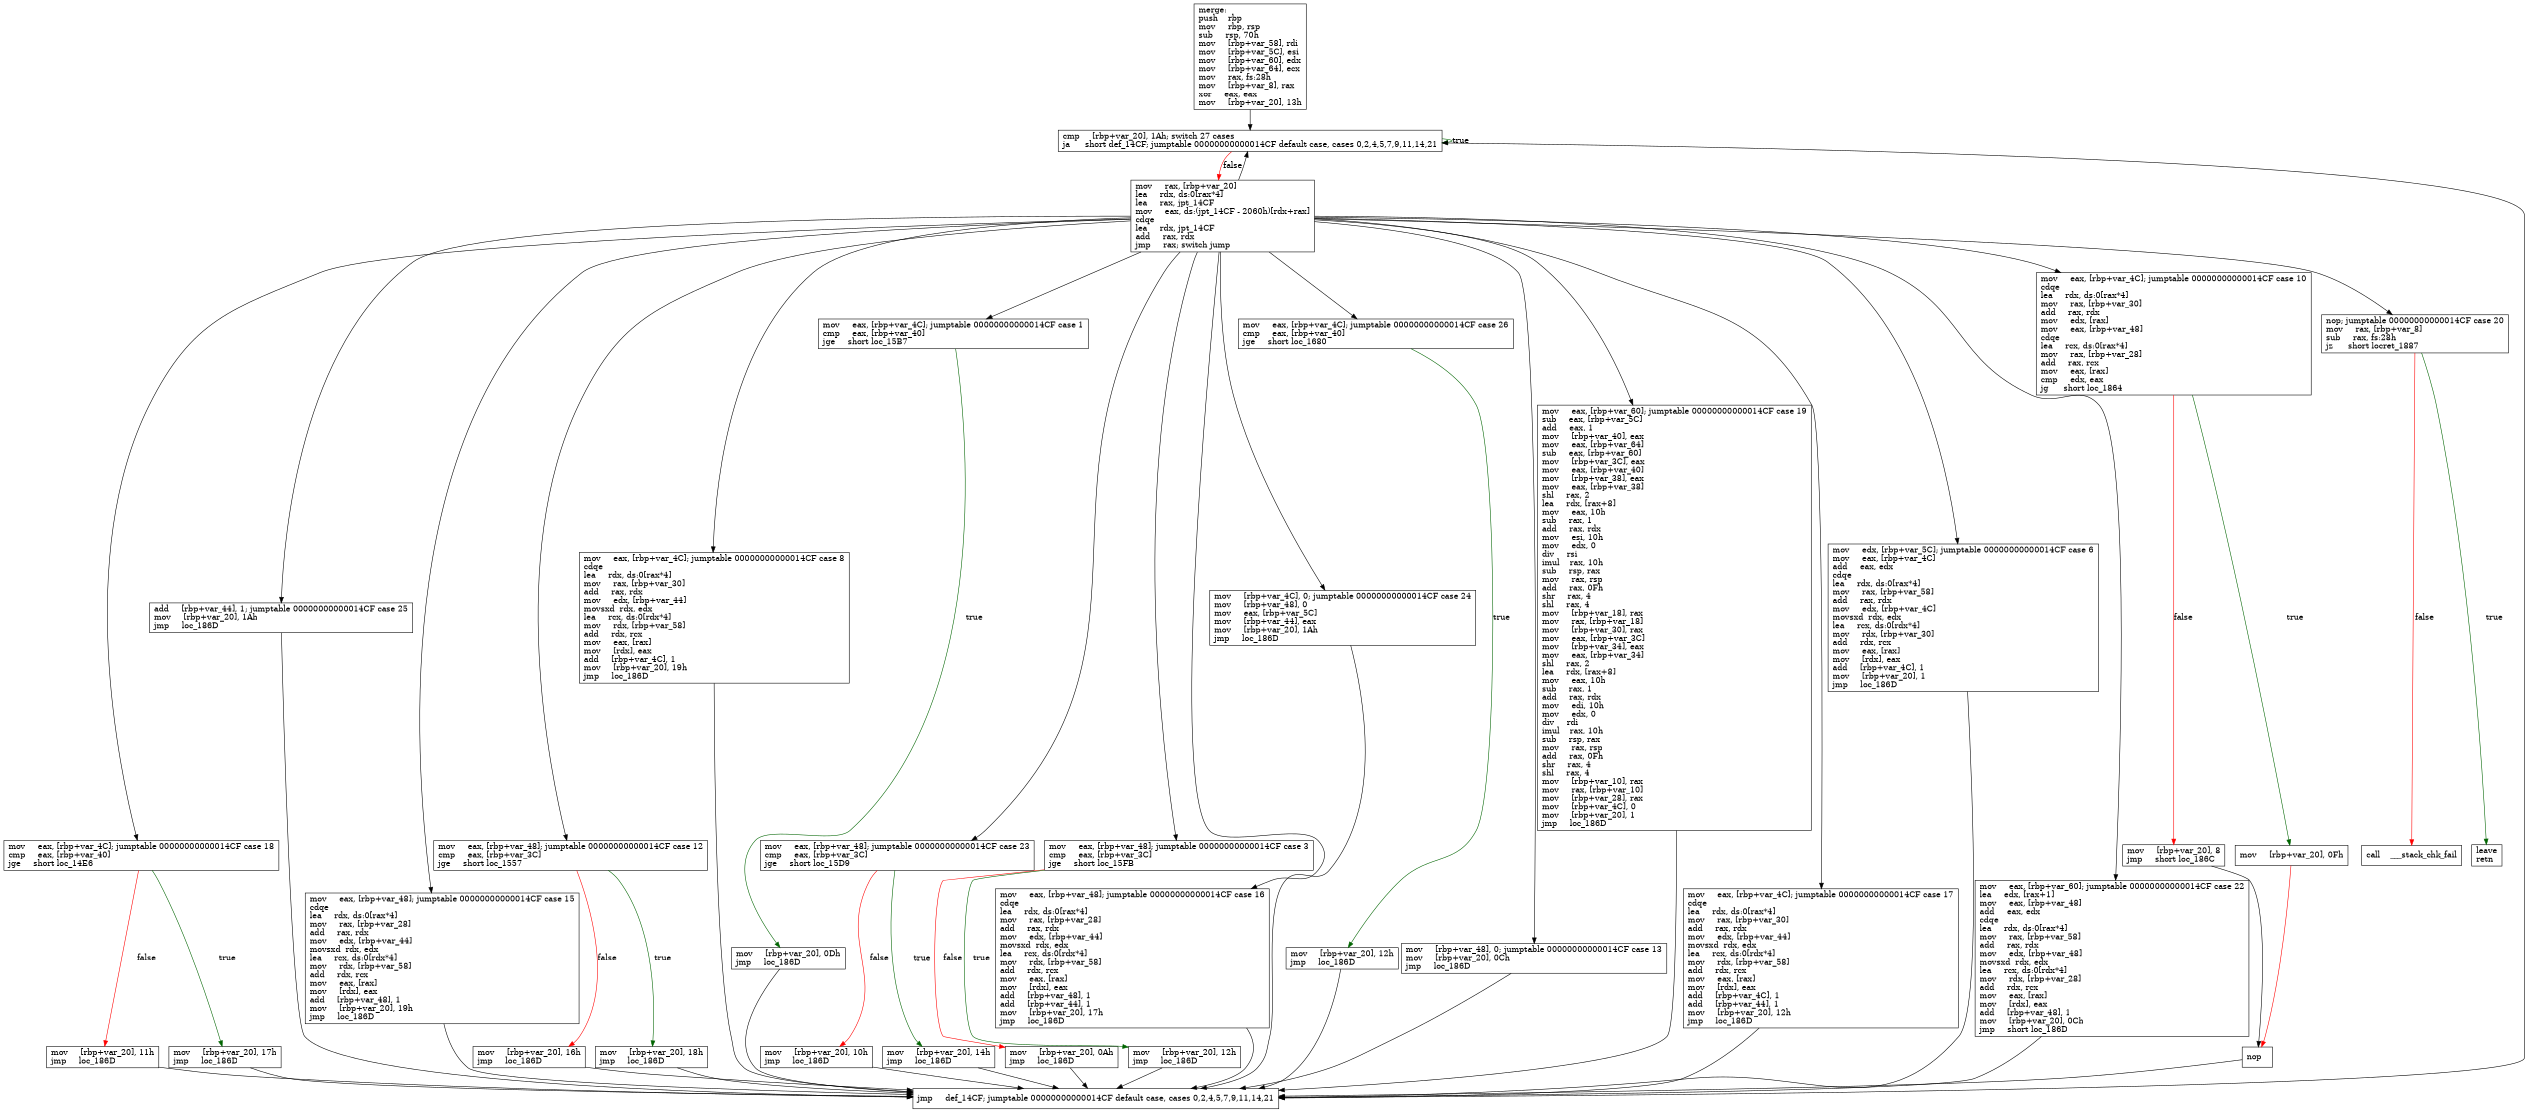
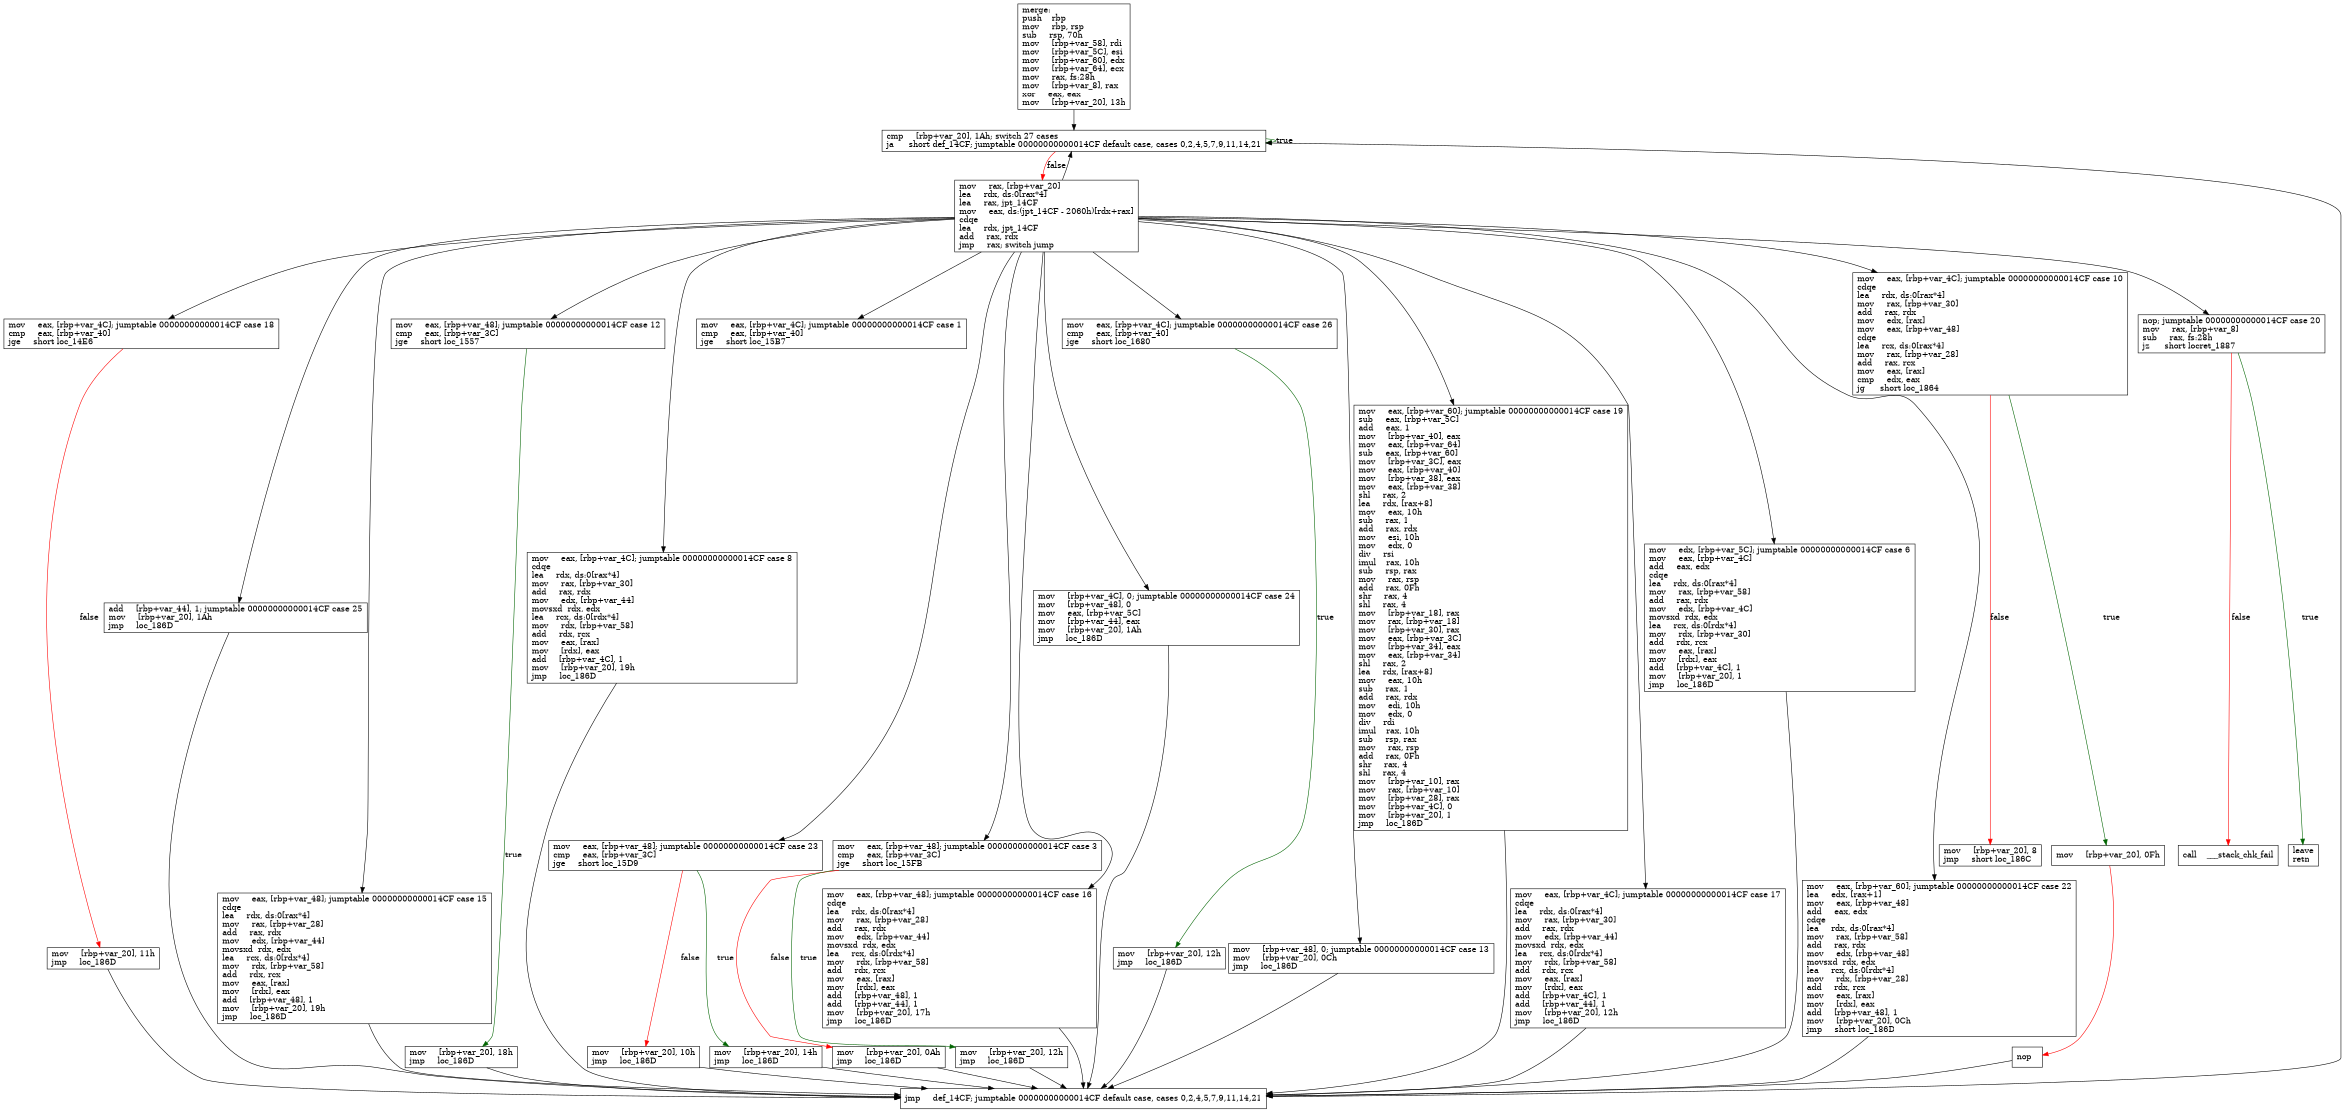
edge "mov     [rbp+var_20], 8 jmp     short loc_186C" -> "nop": removed
node "mov     [rbp+var_20], 0Dh jmp     loc_186D": removed
node "mov     [rbp+var_20], 17h jmp     loc_186D": removed
node "mov     [rbp+var_20], 16h jmp     loc_186D": removed
